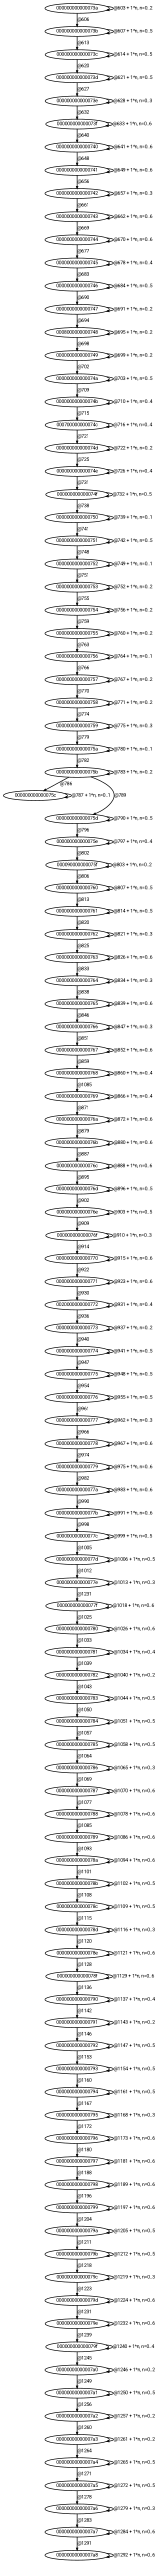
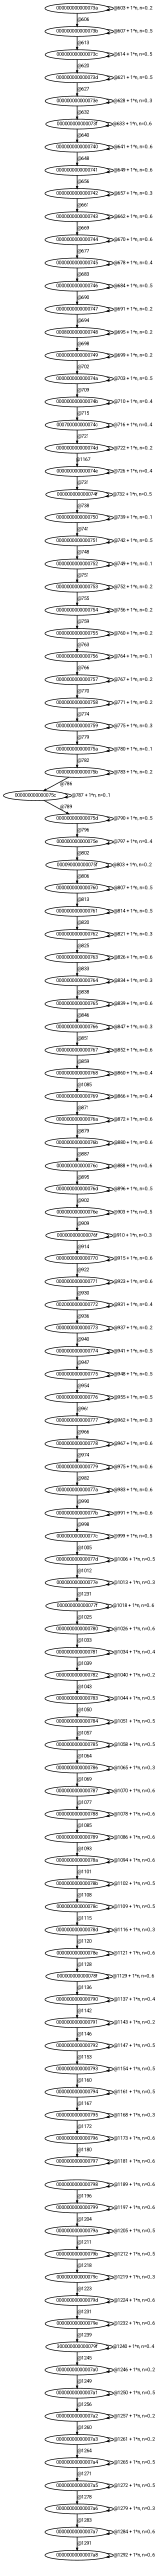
edge "000000000000074d" -> "000000000000074e": label "@725" -> "@1167"
edge "000000000000075b" -> "000000000000075d": now "000000000000075c" -> "000000000000075d"
edge "0000000000000797" -> "0000000000000798": removed, label "@1188"
node "000000000000079f": label "000000000000079f" -> "300000000000079f"
